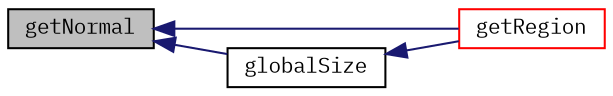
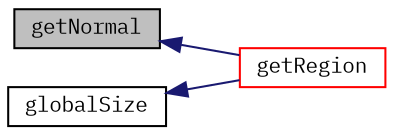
edge "globalSize" -> "getNormal": removed
